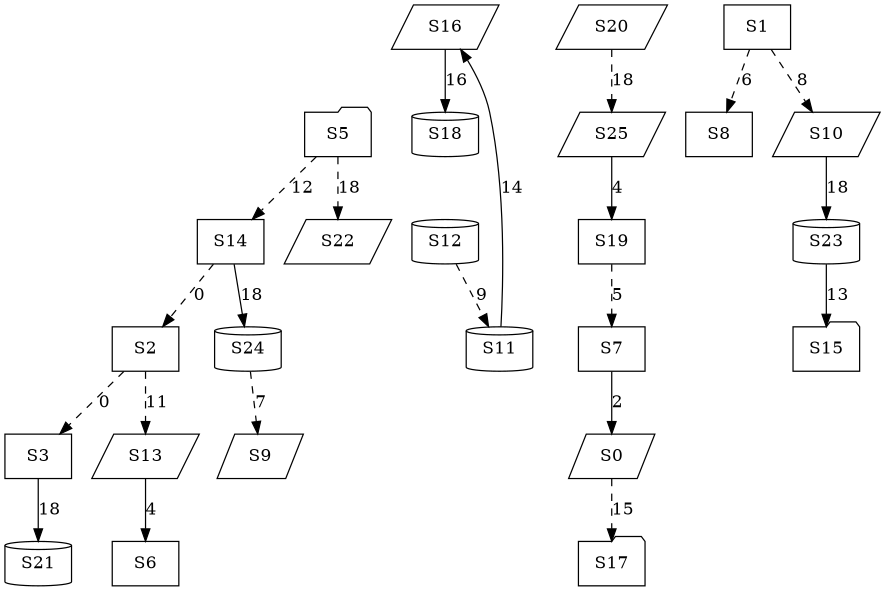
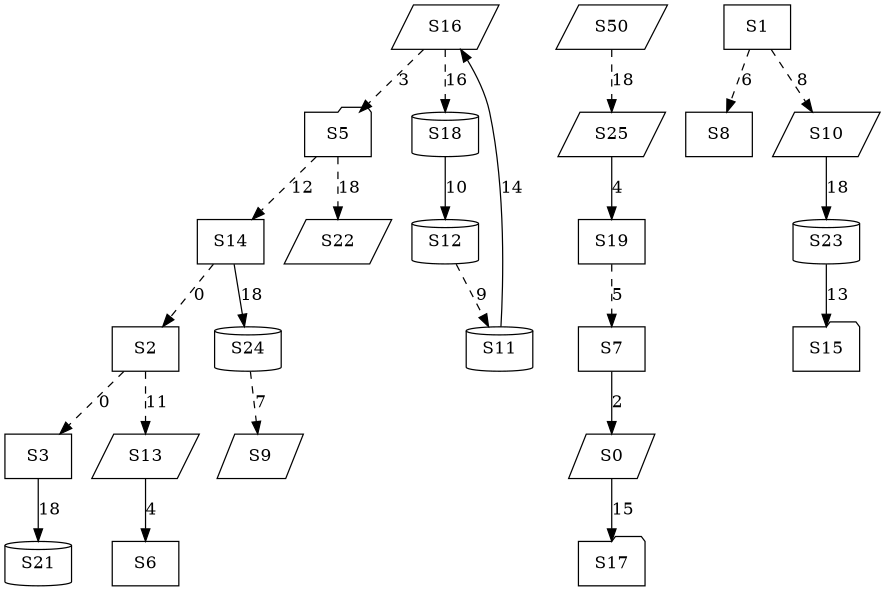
node "S20": label "S20" -> "S50"
edge "S16" -> "S18": style solid -> dashed
edge "S16" -> "S5": added, label "3"
edge "S18" -> "S12": added, label "10"
edge "S0" -> "S17": style dashed -> solid
